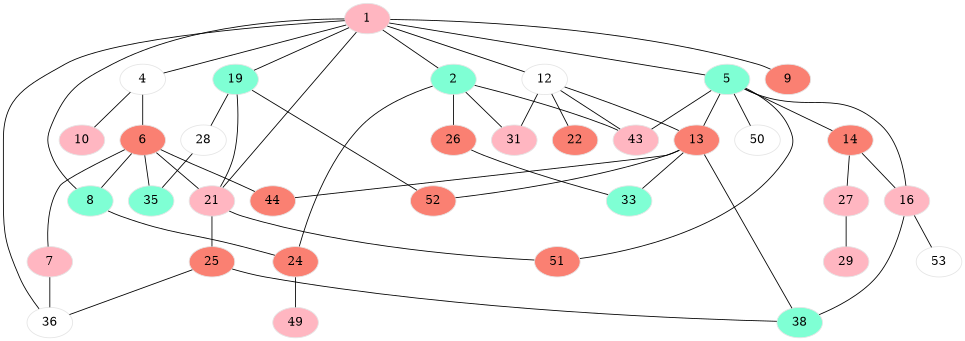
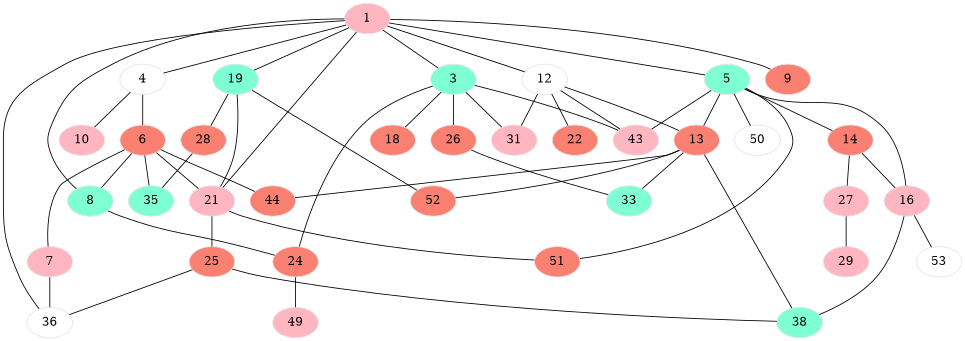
node "2": label "2" -> "3"
node "28": fillcolor white -> salmon
node "18": added
